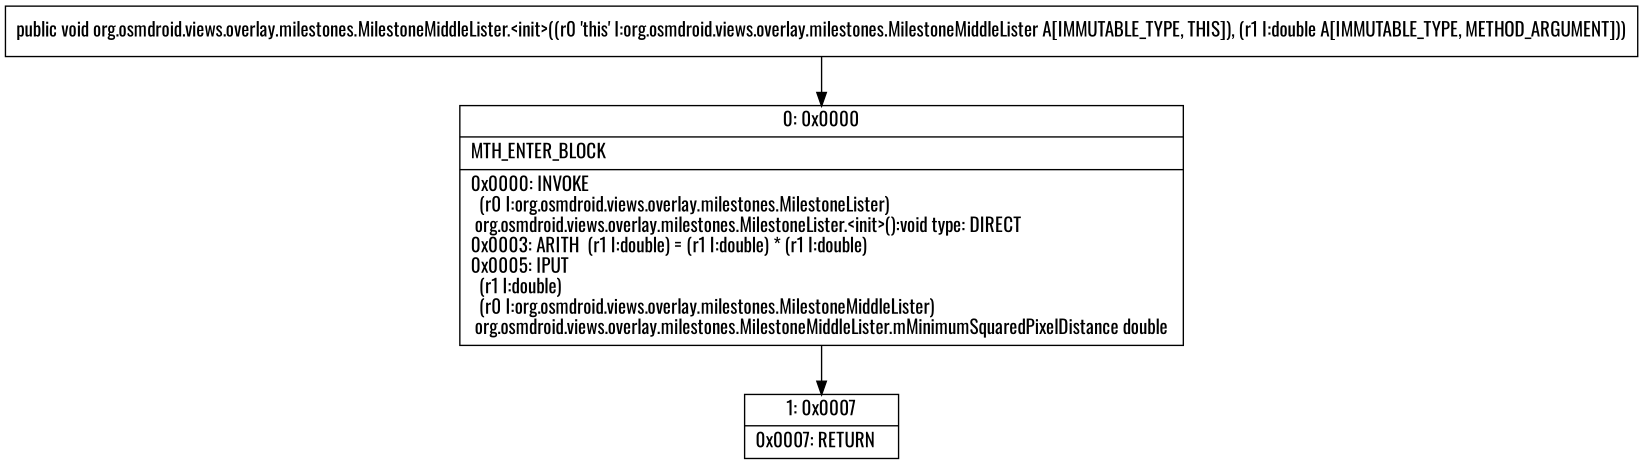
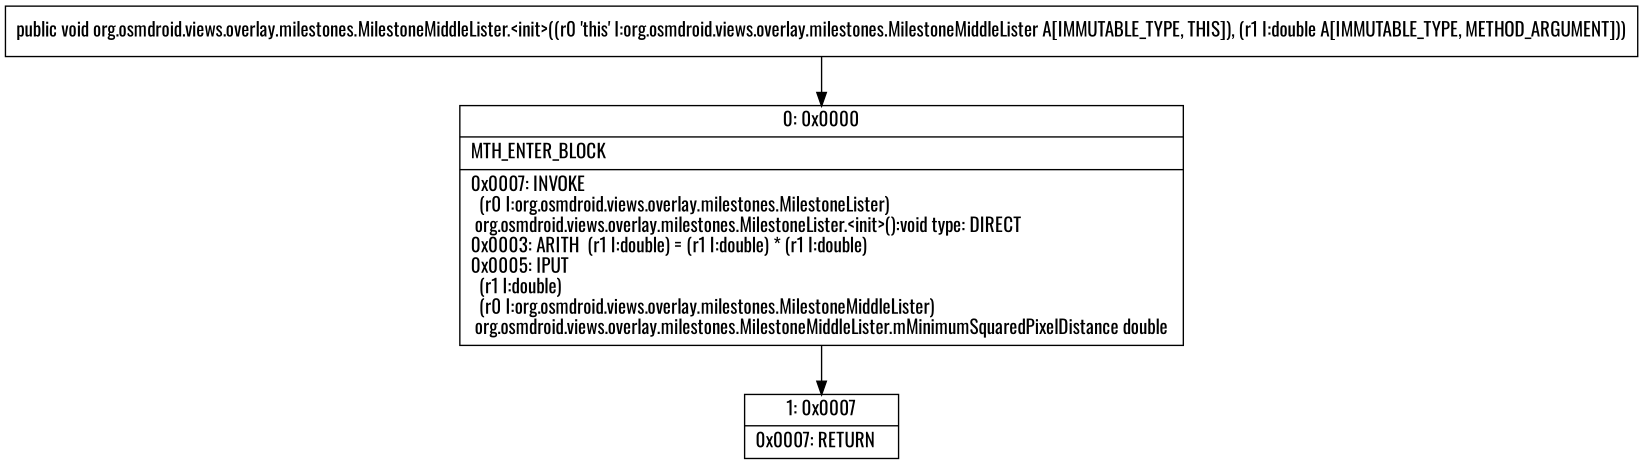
node "0: 0x0000": text "0x0000: INVOKE" -> "0x0007: INVOKE"
